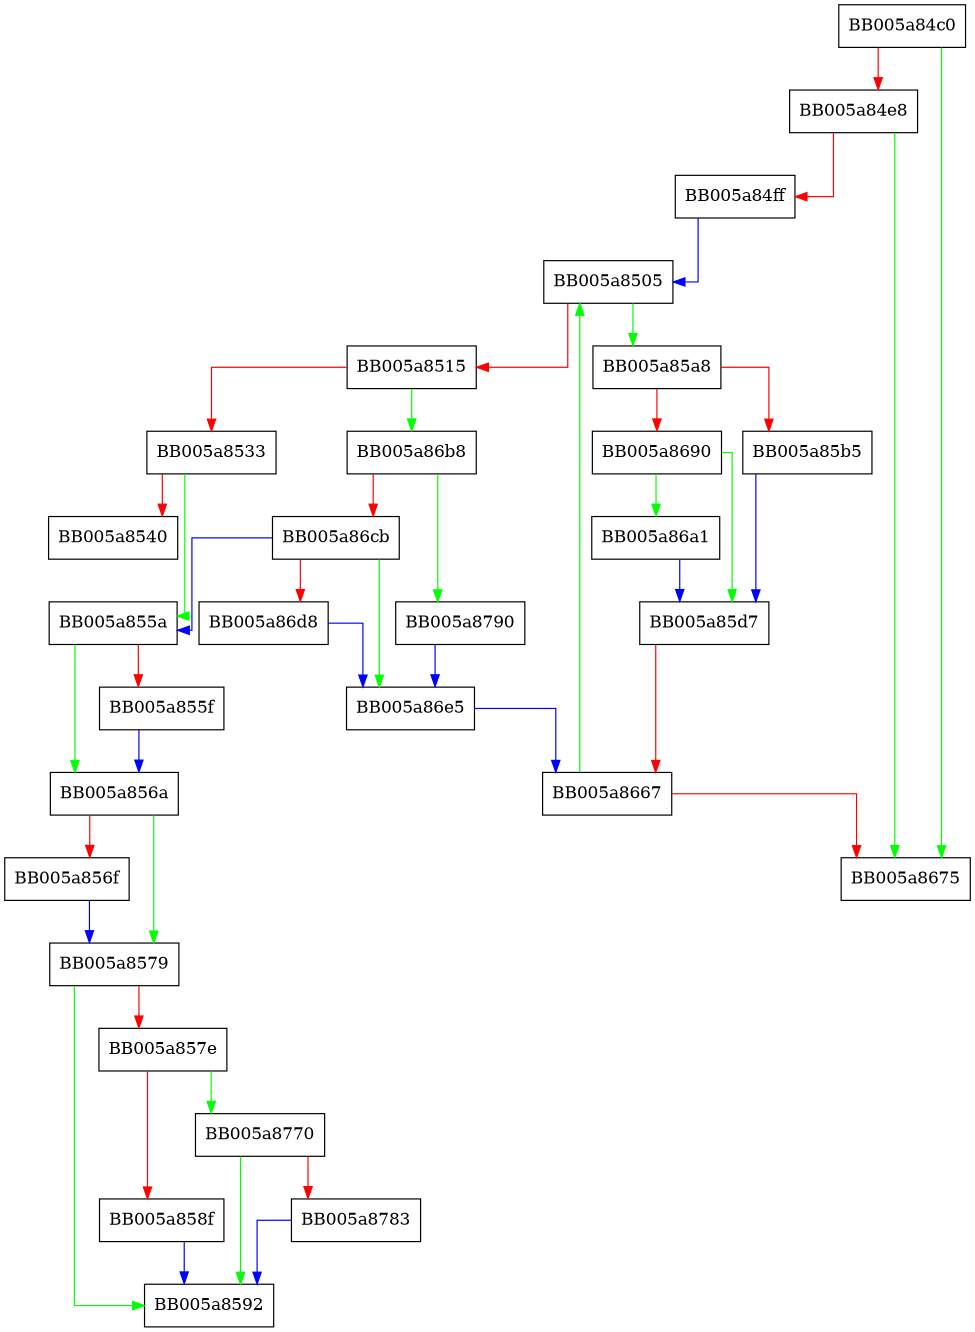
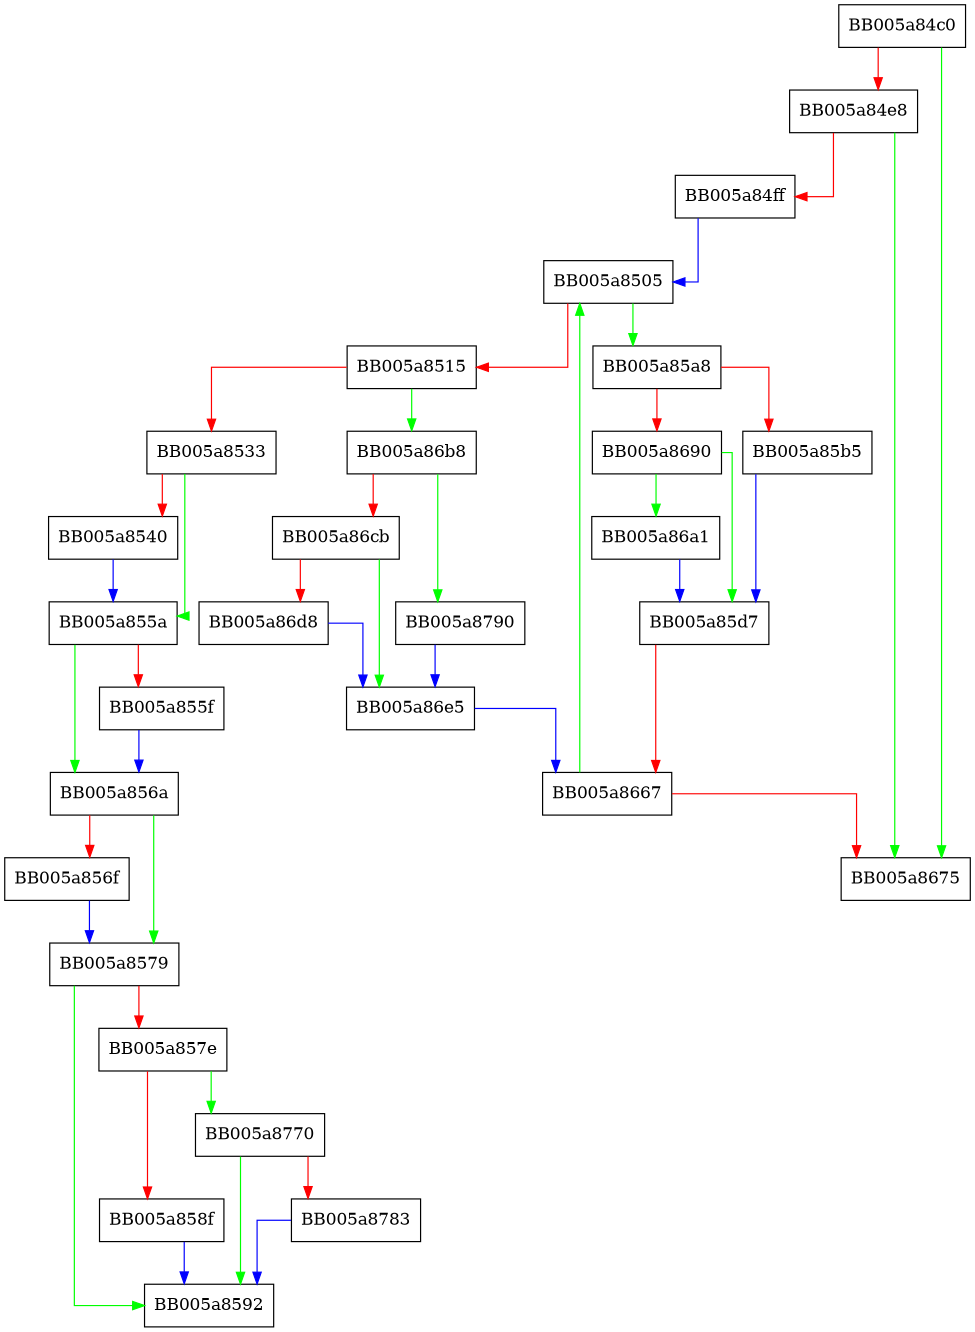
edge "BB005a86cb" -> "BB005a855a": now "BB005a8540" -> "BB005a855a"
